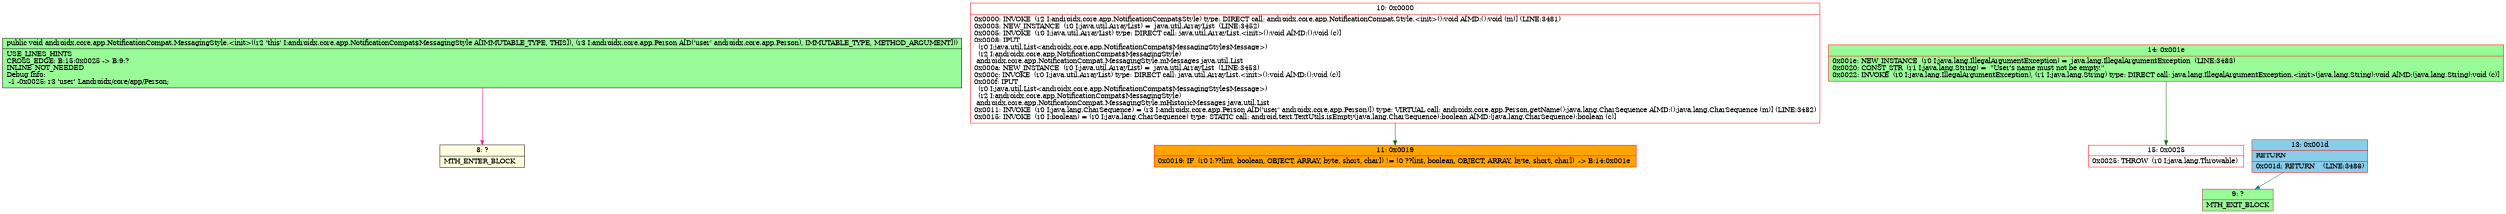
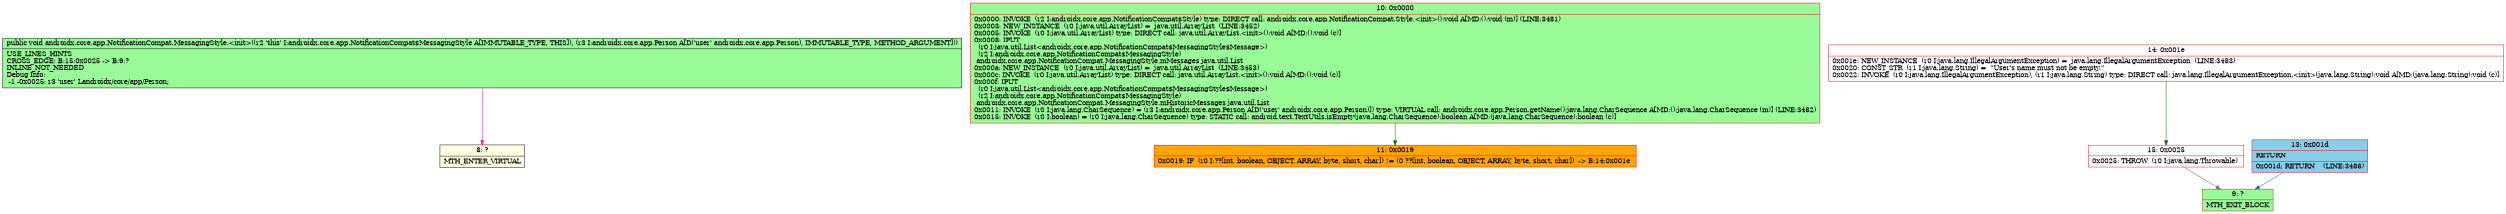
node "10: 0x0000": fillcolor white -> palegreen
node "14: 0x001e": fillcolor palegreen -> white
node "8: ?": text "MTH_ENTER_BLOCK" -> "MTH_ENTER_VIRTUAL"
edge "15: 0x0025" -> "9: ?": added
